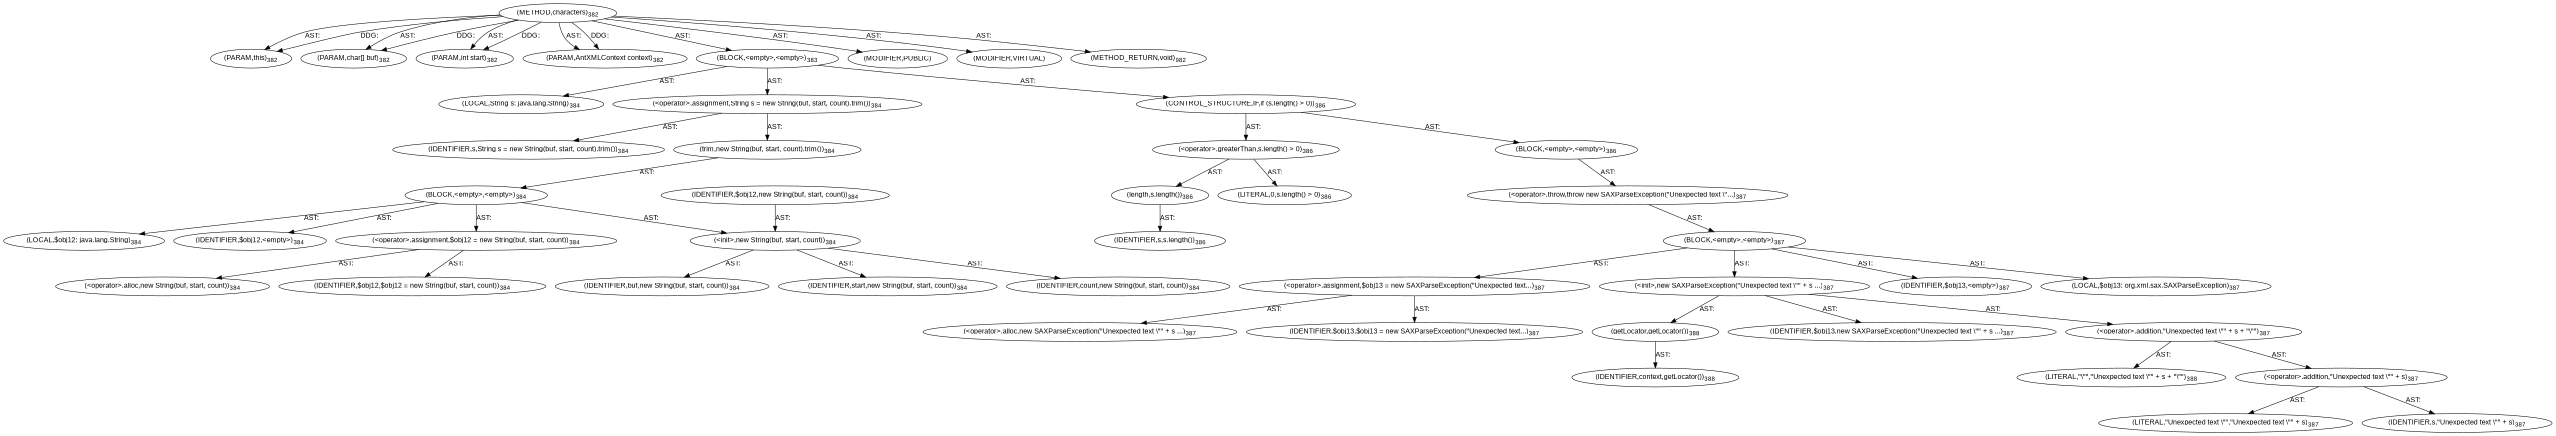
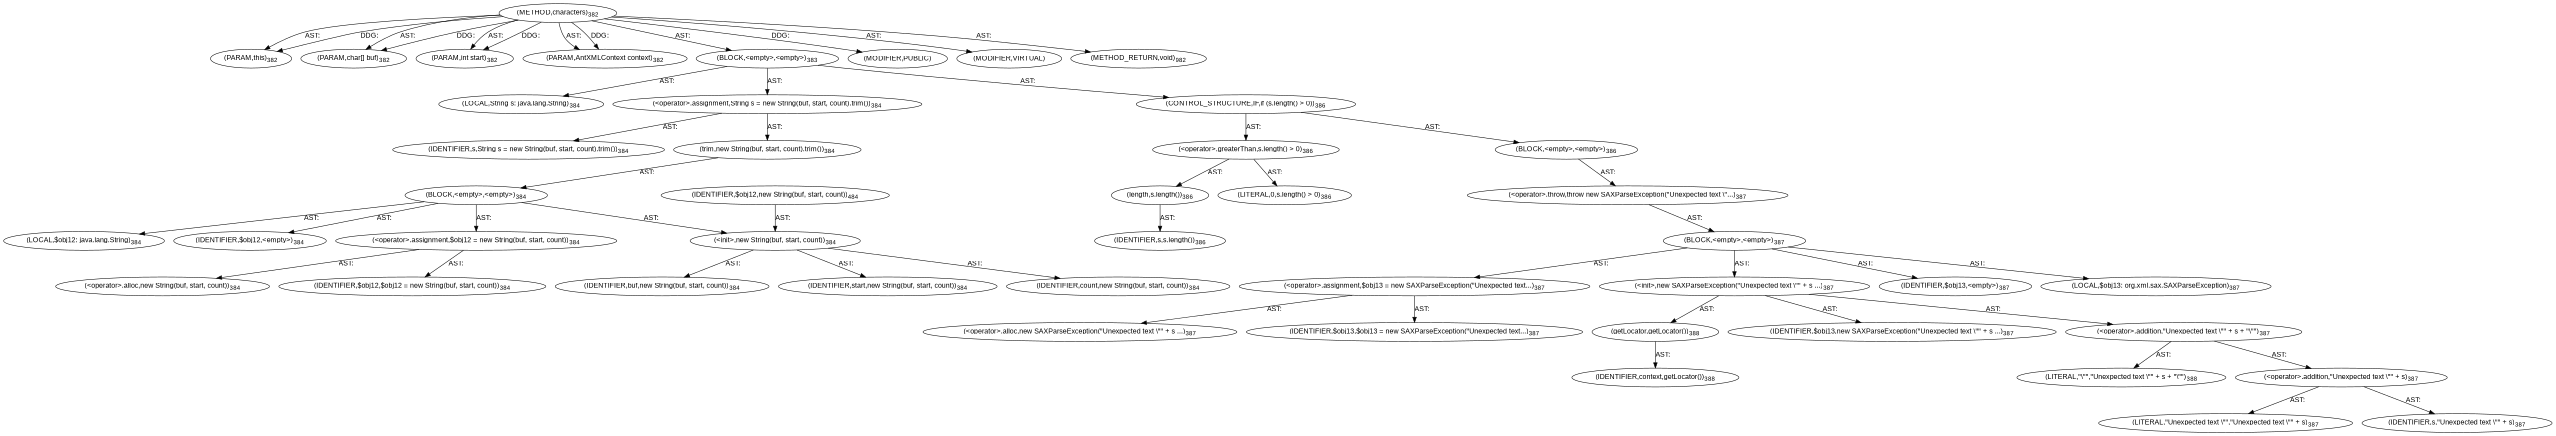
edge "(METHOD,characters)" -> "(MODIFIER,PUBLIC)": label "AST: " -> "DDG: "
node "(IDENTIFIER,$obj12,new String(buf, start, count))": text "384" -> "484"
